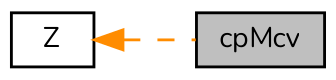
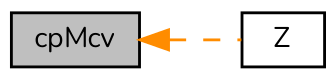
edge "cpMcv" -> "Z": reversed
